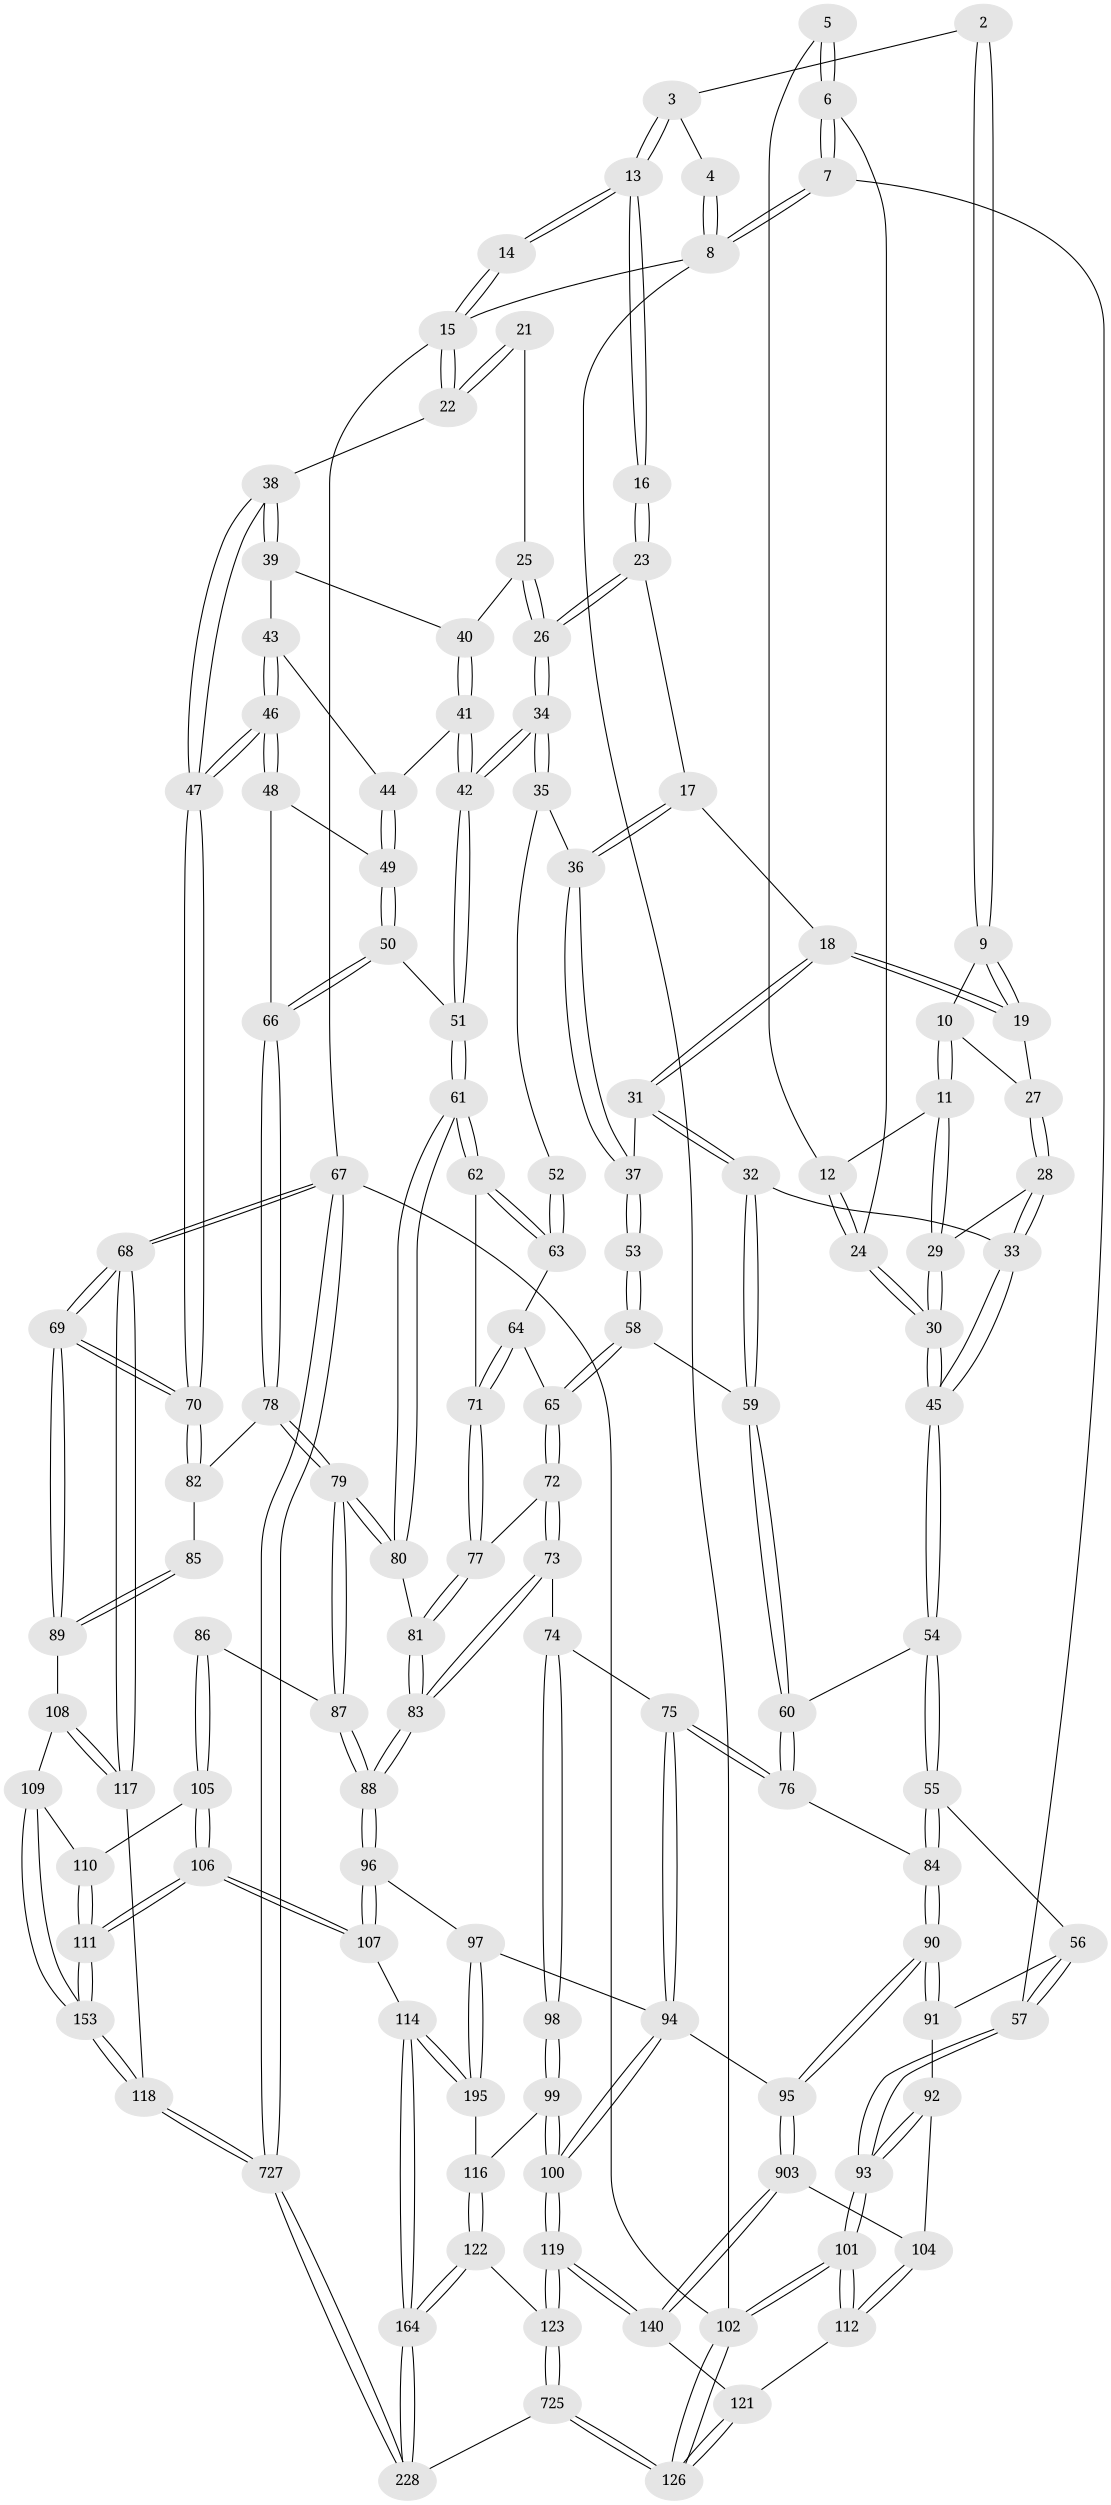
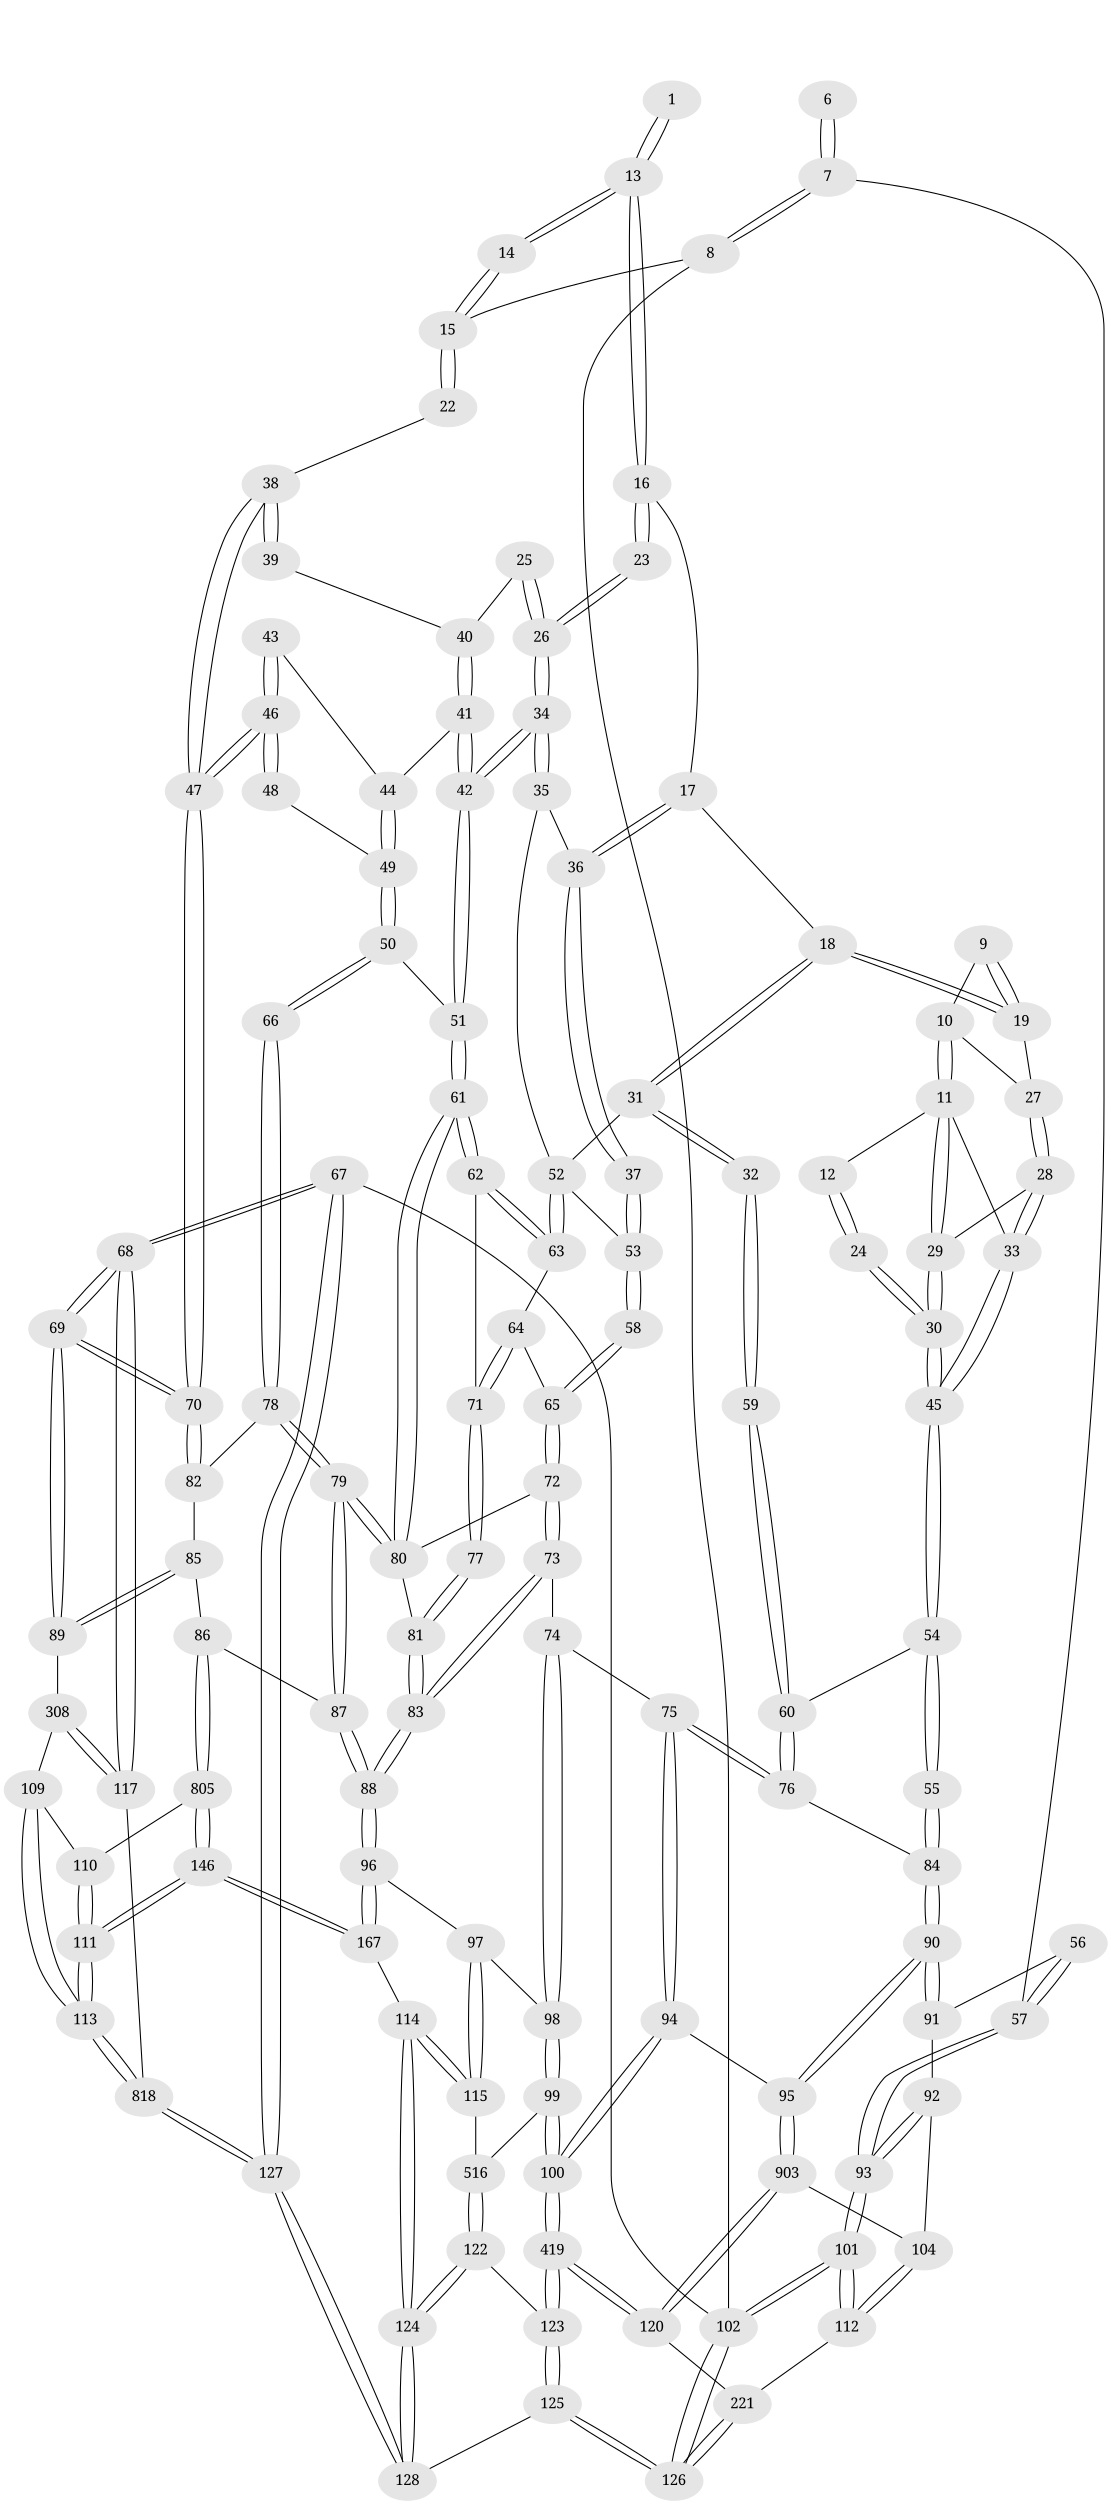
node "5": removed
node "2": removed
node "3": label "3" -> "1"
node "4": removed
node "21": removed
edge "39" -- "43": removed
edge "6" -- "24": removed
edge "23" -- "17": now "16" -- "17"
edge "15" -- "67": removed
edge "48" -- "66": removed
edge "31" -- "37": now "31" -- "52"
edge "52" -- "53": added
edge "32" -- "33": now "11" -- "33"
edge "58" -- "59": removed
edge "72" -- "77": now "72" -- "80"
edge "85" -- "86": added
node "108": label "108" -> "308"
node "105": label "105" -> "805"
node "106": label "106" -> "146"
edge "55" -- "56": removed
node "107": label "107" -> "167"
edge "97" -- "94": now "97" -- "98"
node "153": label "153" -> "113"
node "118": label "118" -> "818"
node "195": label "195" -> "115"
node "727": label "727" -> "127"
node "116": label "116" -> "516"
node "119": label "119" -> "419"
node "164": label "164" -> "124"
node "140": label "140" -> "120"
node "725": label "725" -> "125"
node "121": label "121" -> "221"
node "228": label "228" -> "128"
